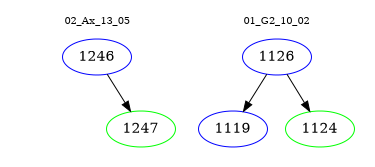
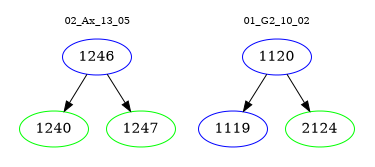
node "1126": label "1126" -> "1120"
node "1240": added
node "1124": label "1124" -> "2124"
